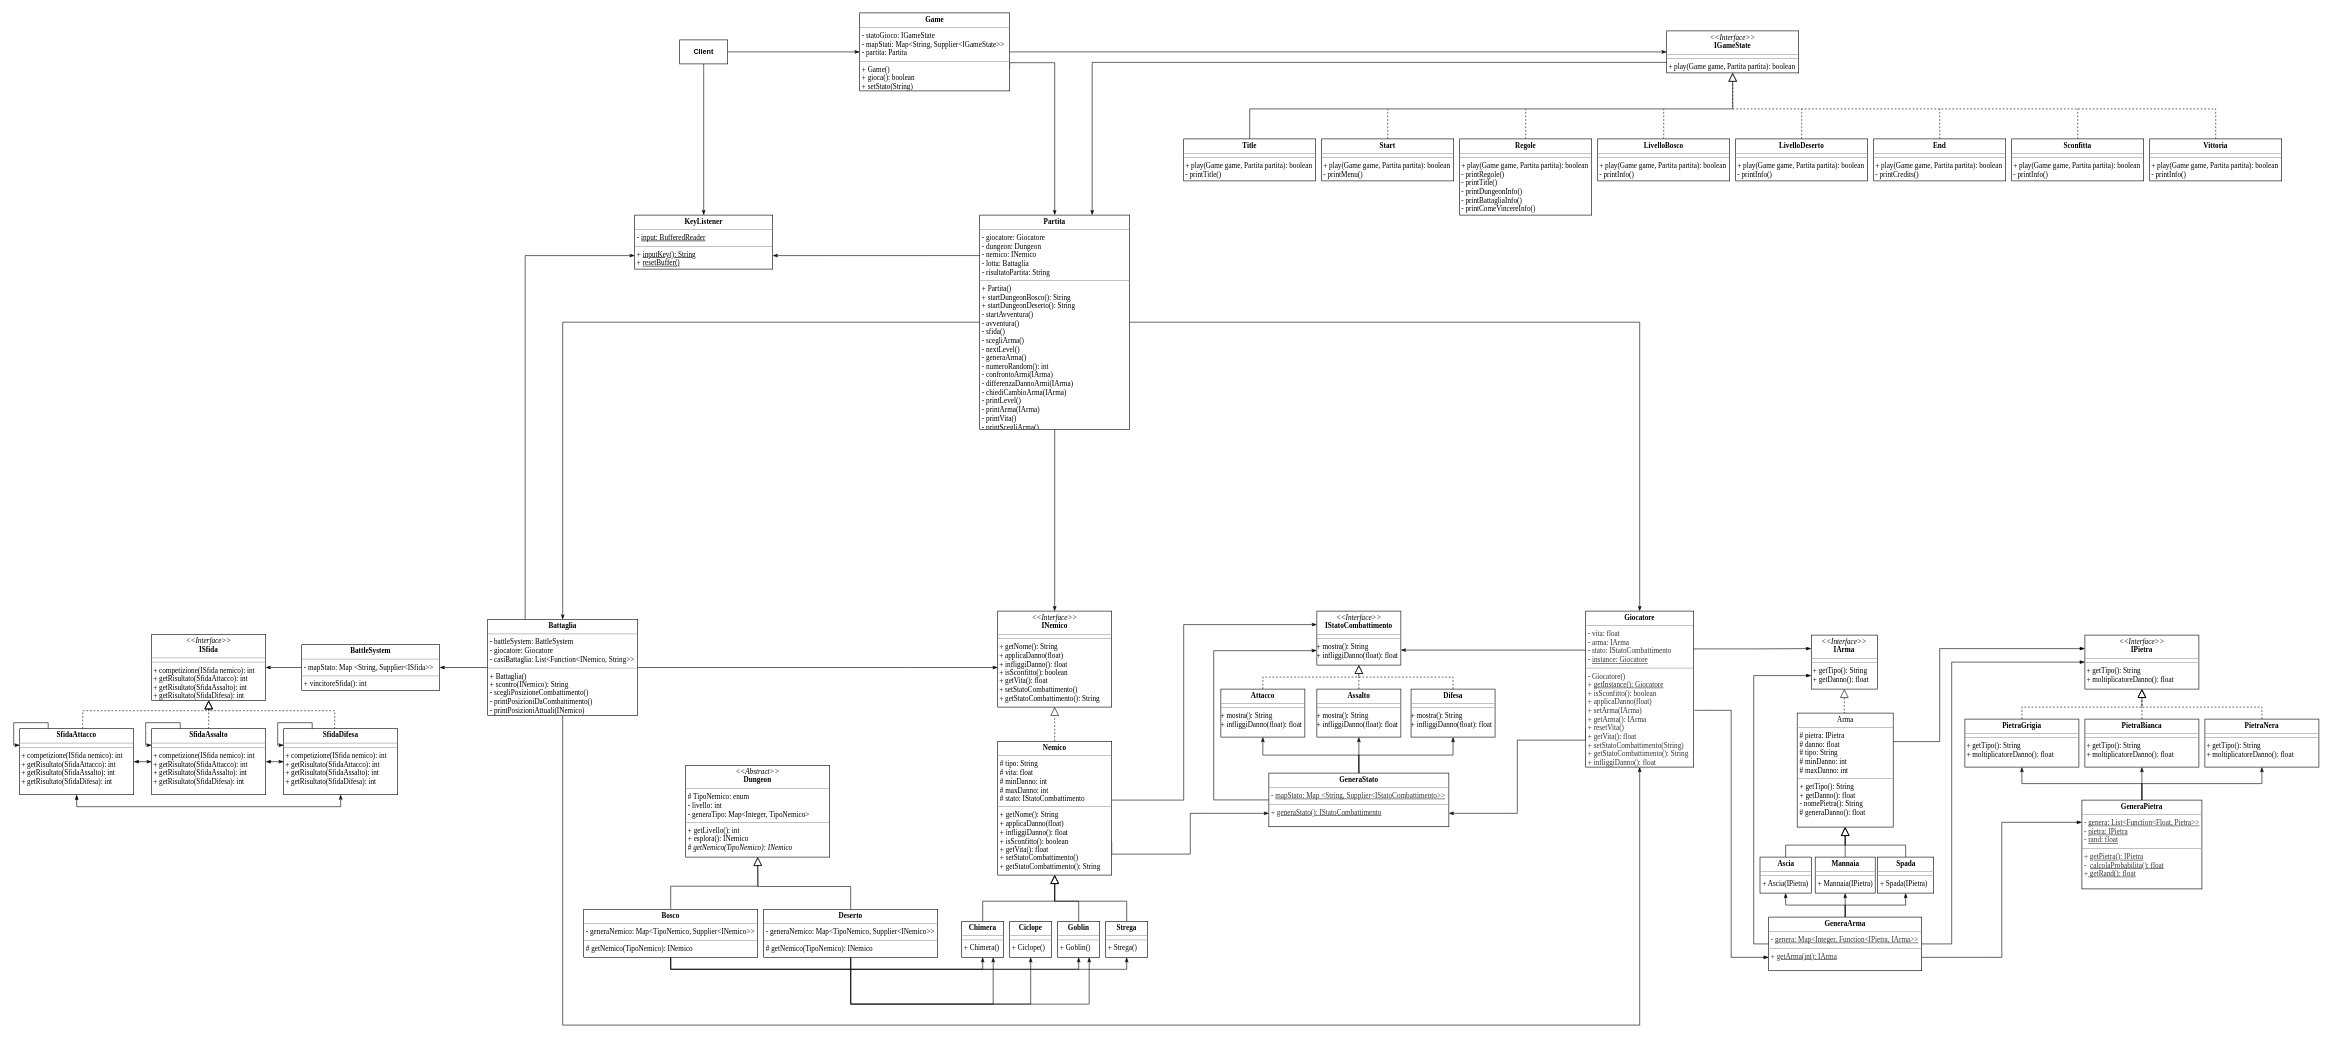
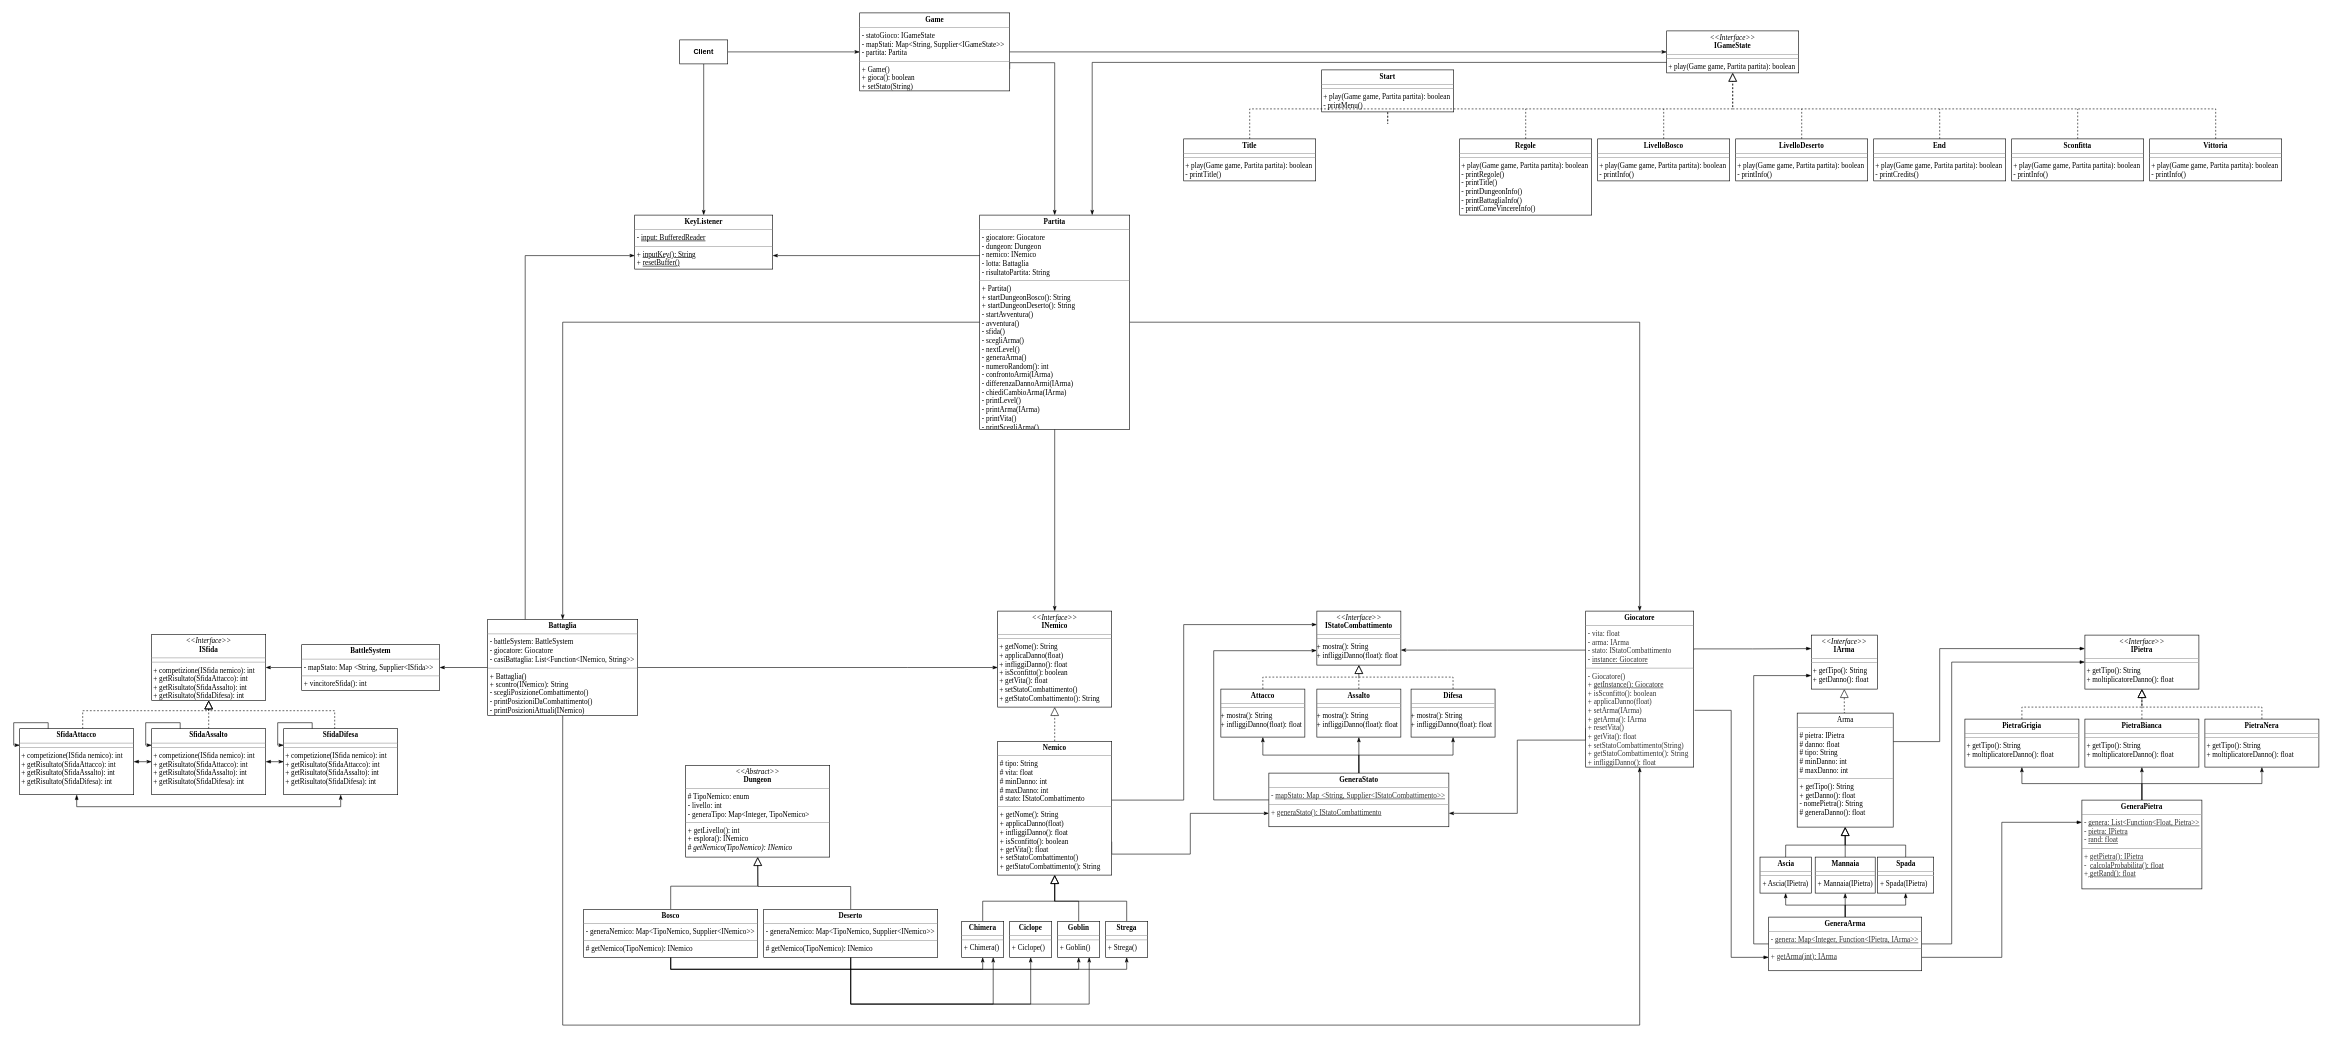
edge "Title + play(Game game, Partita partita): boolean - printTitle()" -> "<<Interface>> IGameState + play(Game game, Partita partita): boolean": style solid -> dashed
node "Start + play(Game game, Partita partita): boolean - printMenu()": moved (1388, 160) -> (1388, 91)
